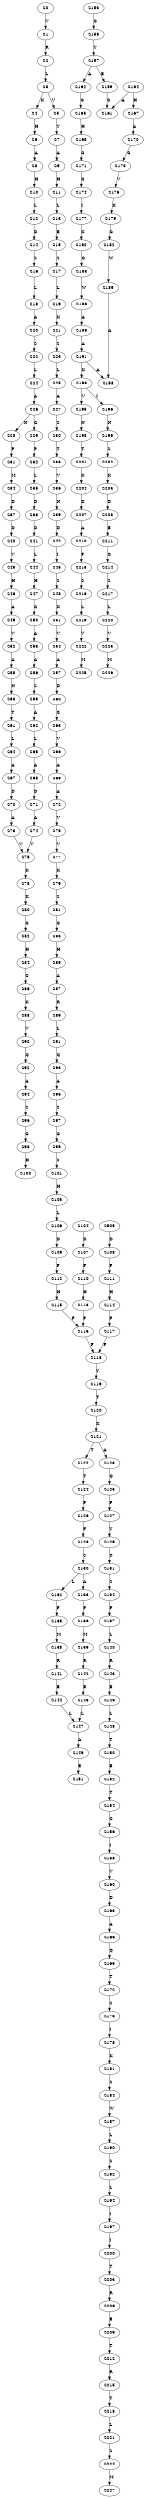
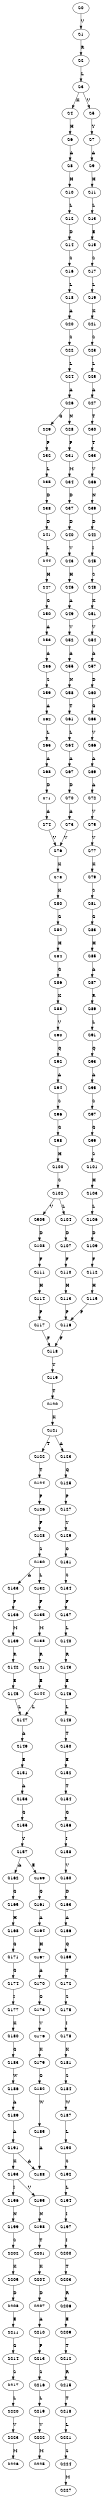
edge "S164" -> "S161": reversed
edge "S27" -> "S30": label "S" -> "T"
node "S102": added
edge "S151" -> "S153": added, label "A"
